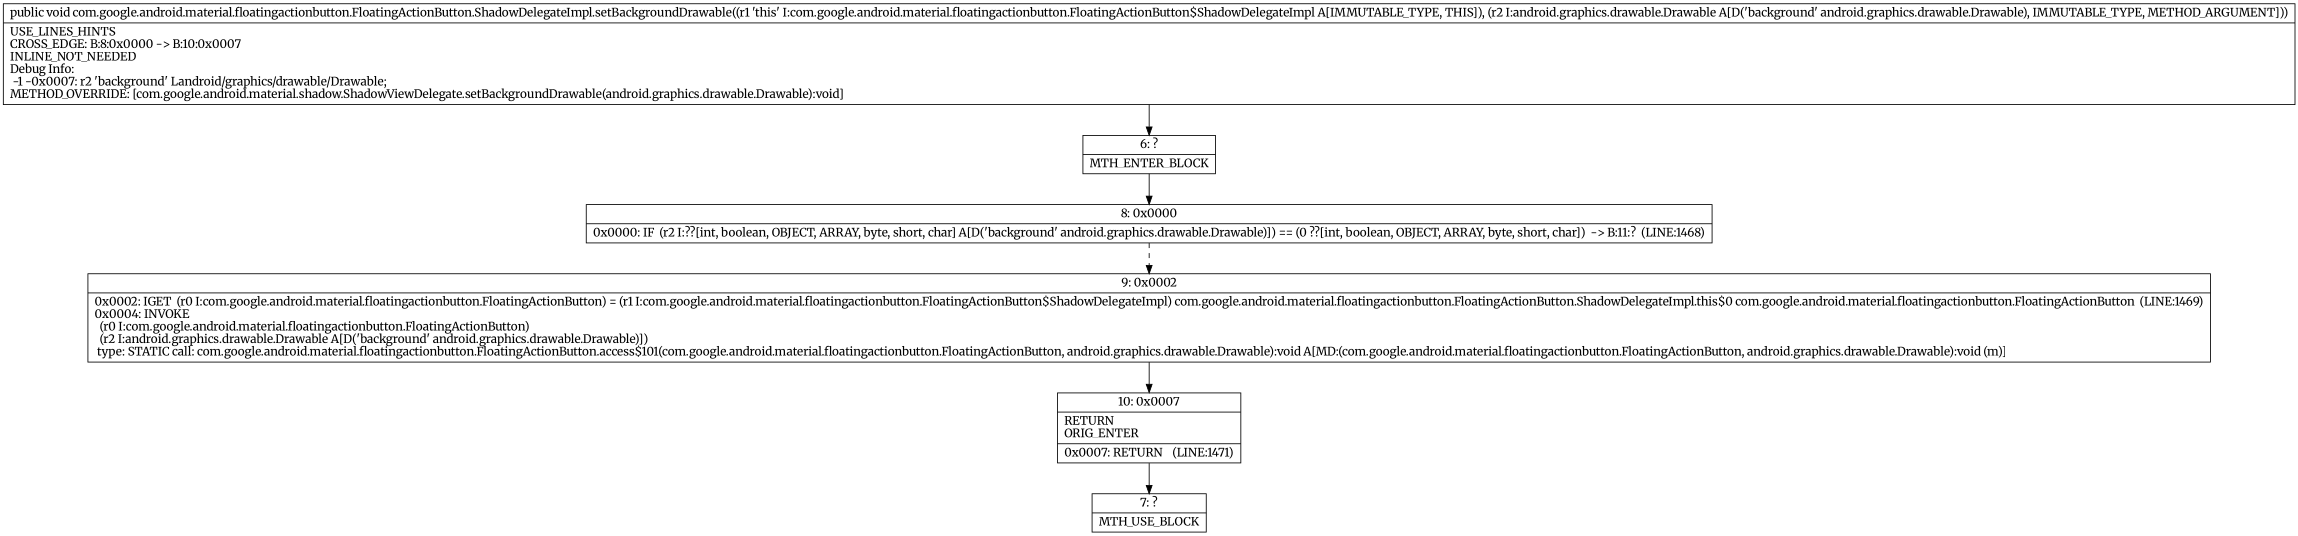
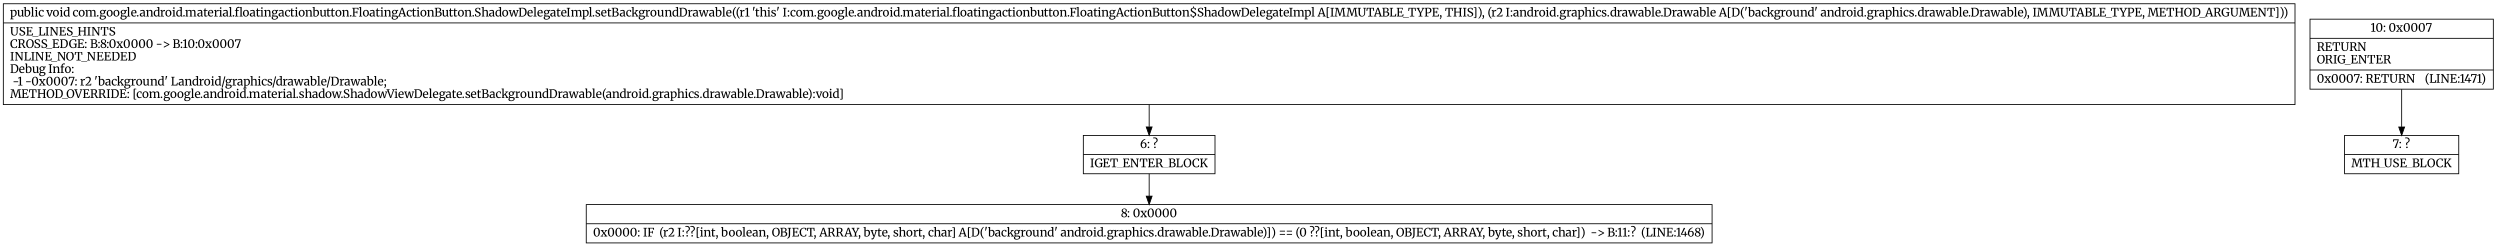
node "6: ?": text "MTH_ENTER_BLOCK" -> "IGET_ENTER_BLOCK"
node "9: 0x0002": removed
